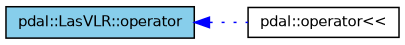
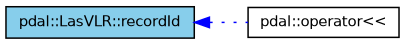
node "pdal::LasVLR::operator": label "pdal::LasVLR::operator" -> "pdal::LasVLR::recordId"
